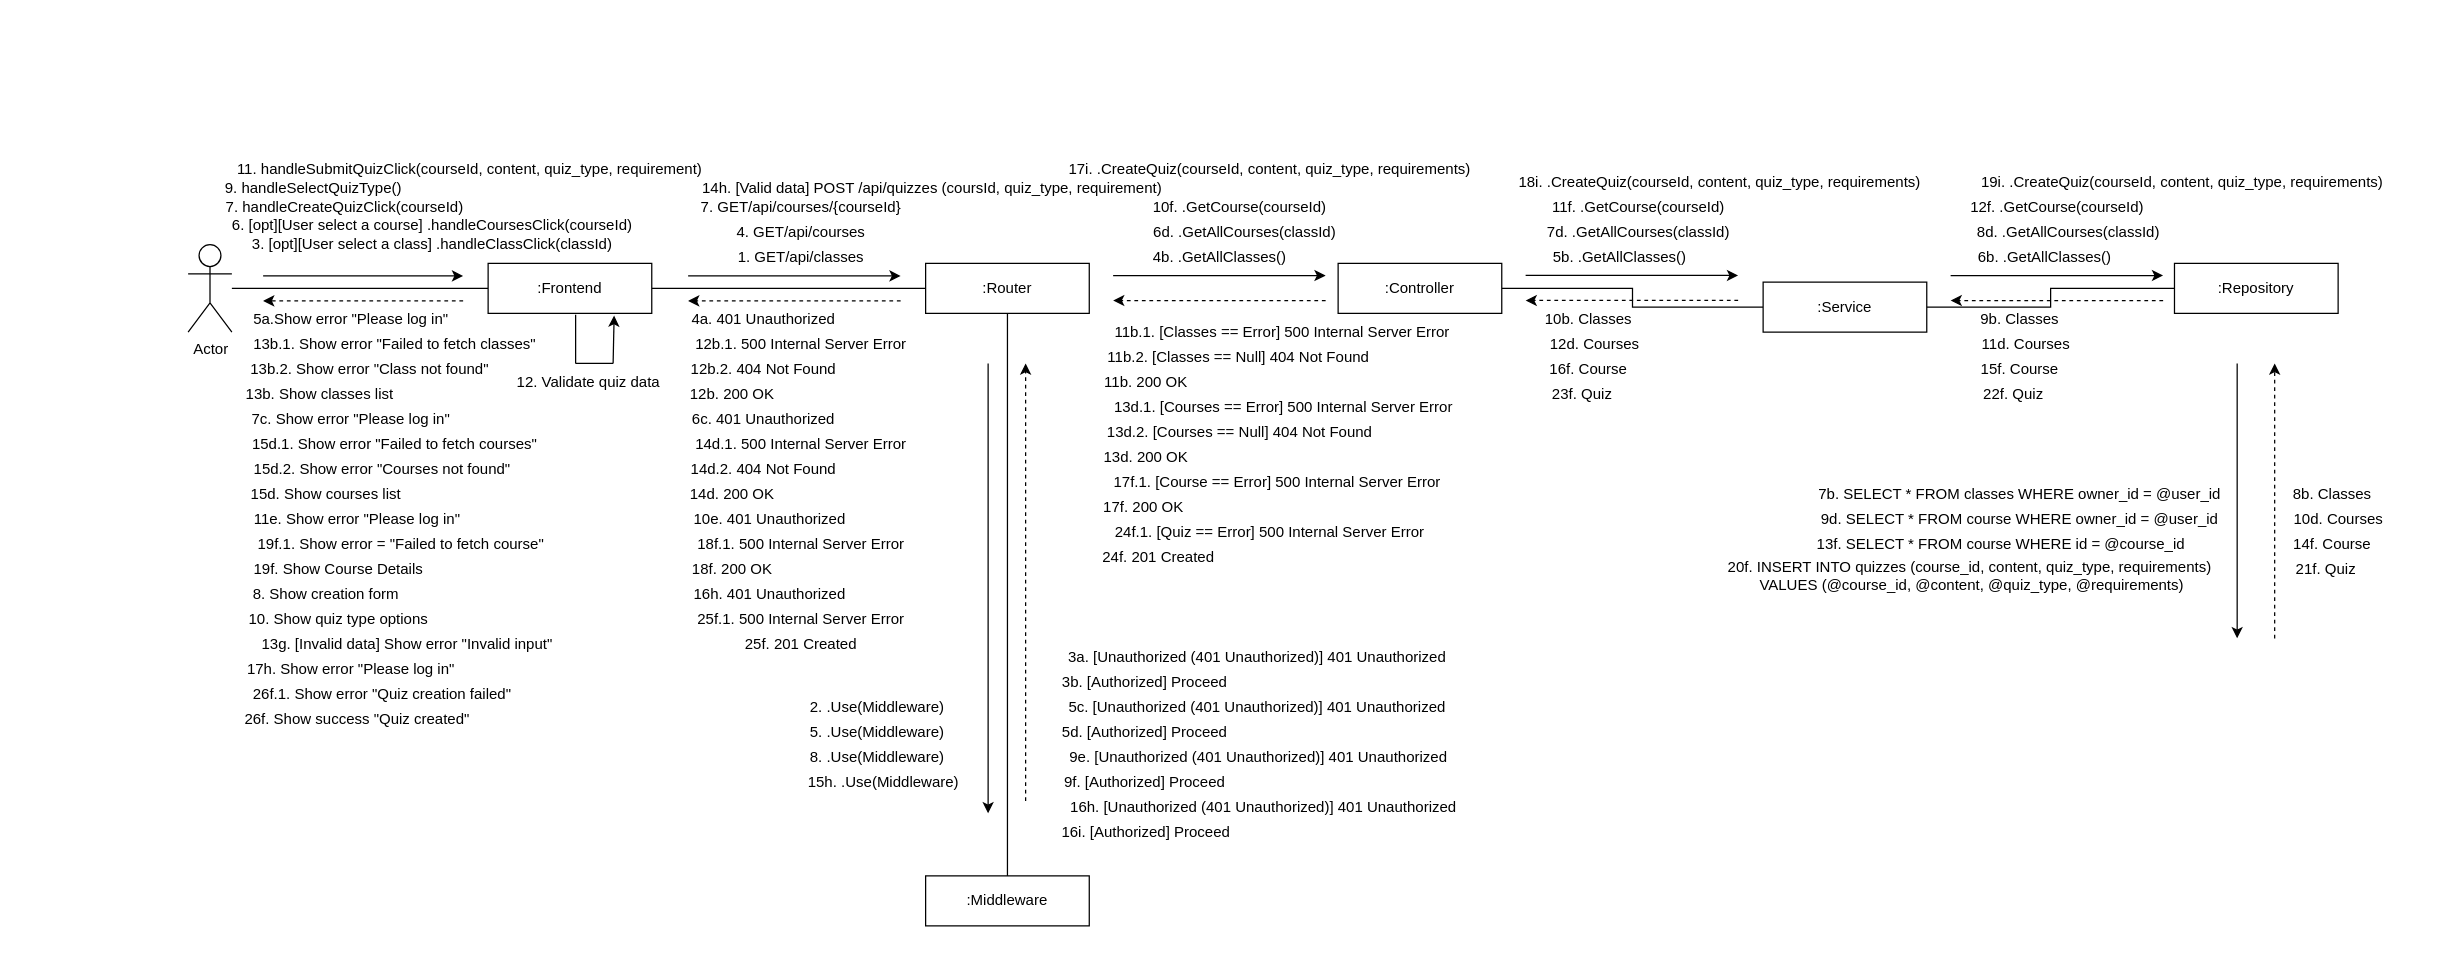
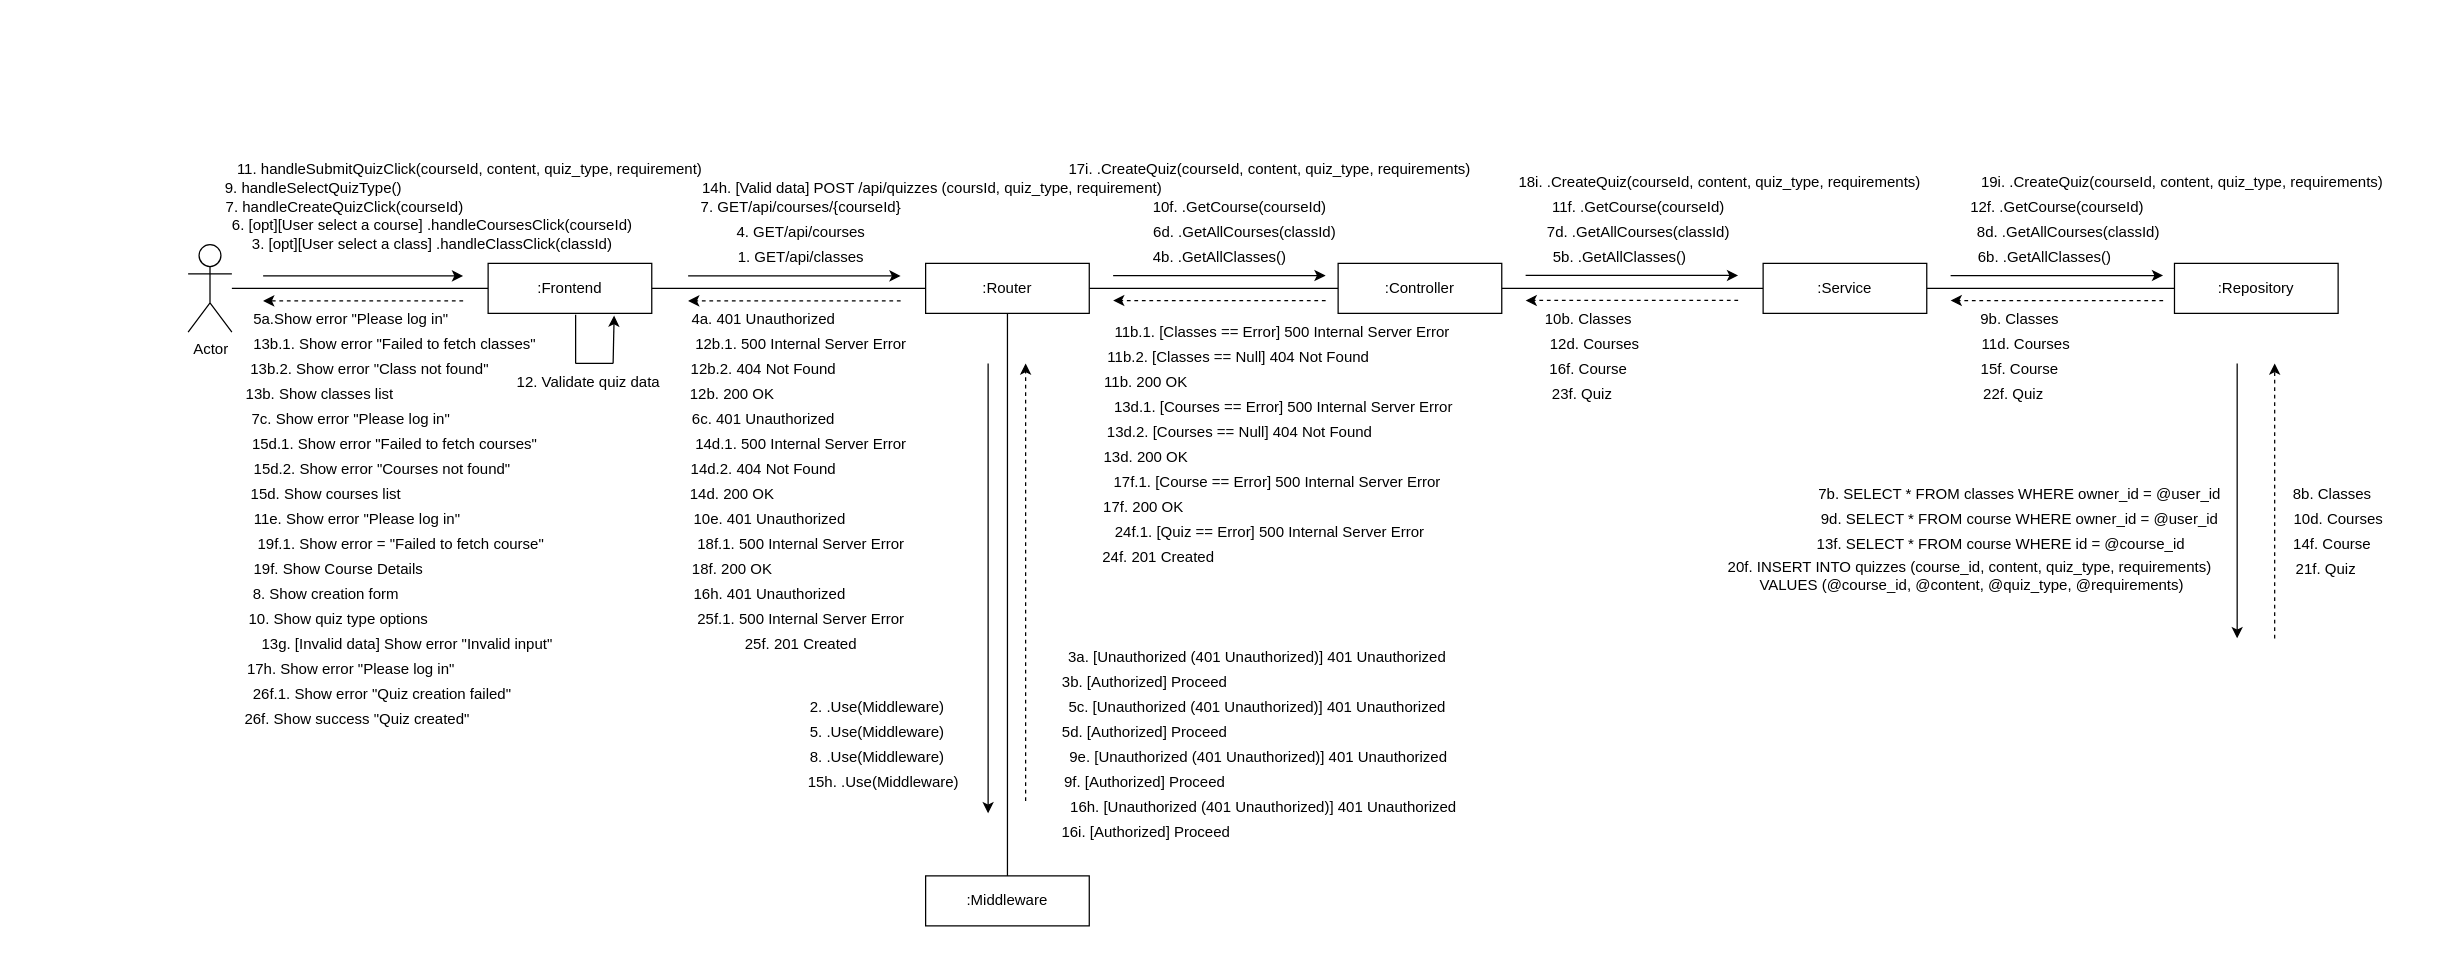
edge ":Router" -- ":Controller": added
node ":Service": moved (1845, 307) -> (1845, 288)
